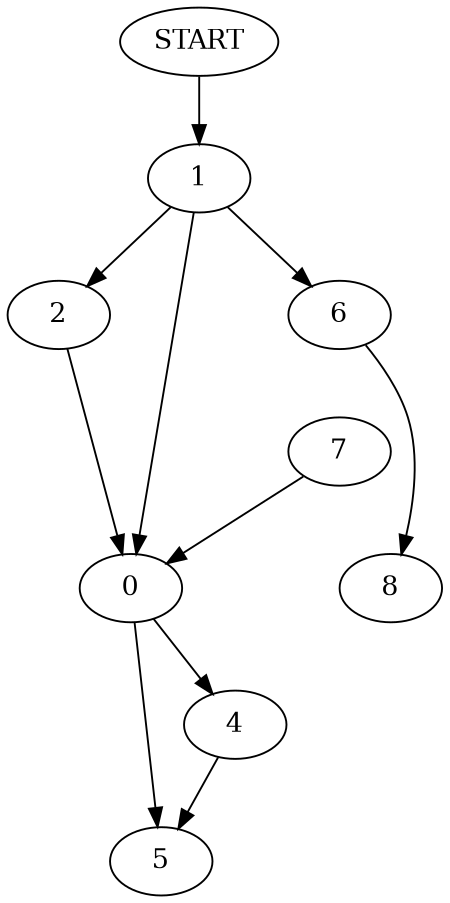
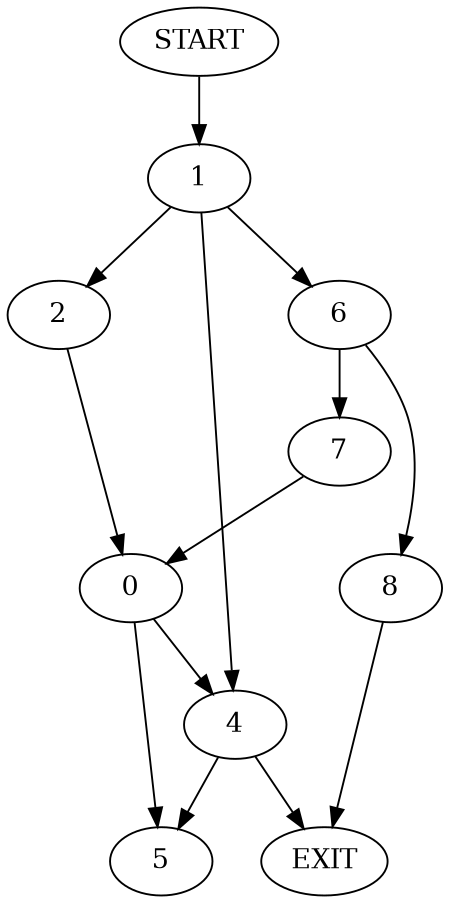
edge "1" -> "0": now "1" -> "4"
edge "6" -> "7": added
node "EXIT": added
